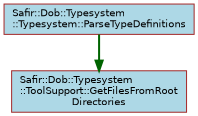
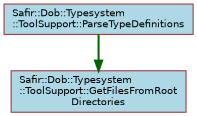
node "Safir::Dob::Typesystem ::Typesystem::ParseTypeDefinitions": label "Safir::Dob::Typesystem ::Typesystem::ParseTypeDefinitions" -> "Safir::Dob::Typesystem ::ToolSupport::ParseTypeDefinitions"
